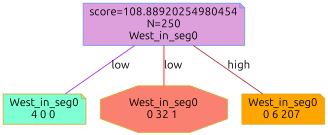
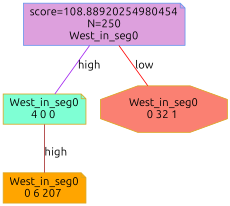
edge "score=108.88920254980454 N=250 West_in_seg0" -- "West_in_seg0 4 0 0": label "low" -> "high"
edge "score=108.88920254980454 N=250 West_in_seg0" -- "West_in_seg0 0 6 207": now "West_in_seg0 4 0 0" -- "West_in_seg0 0 6 207"
